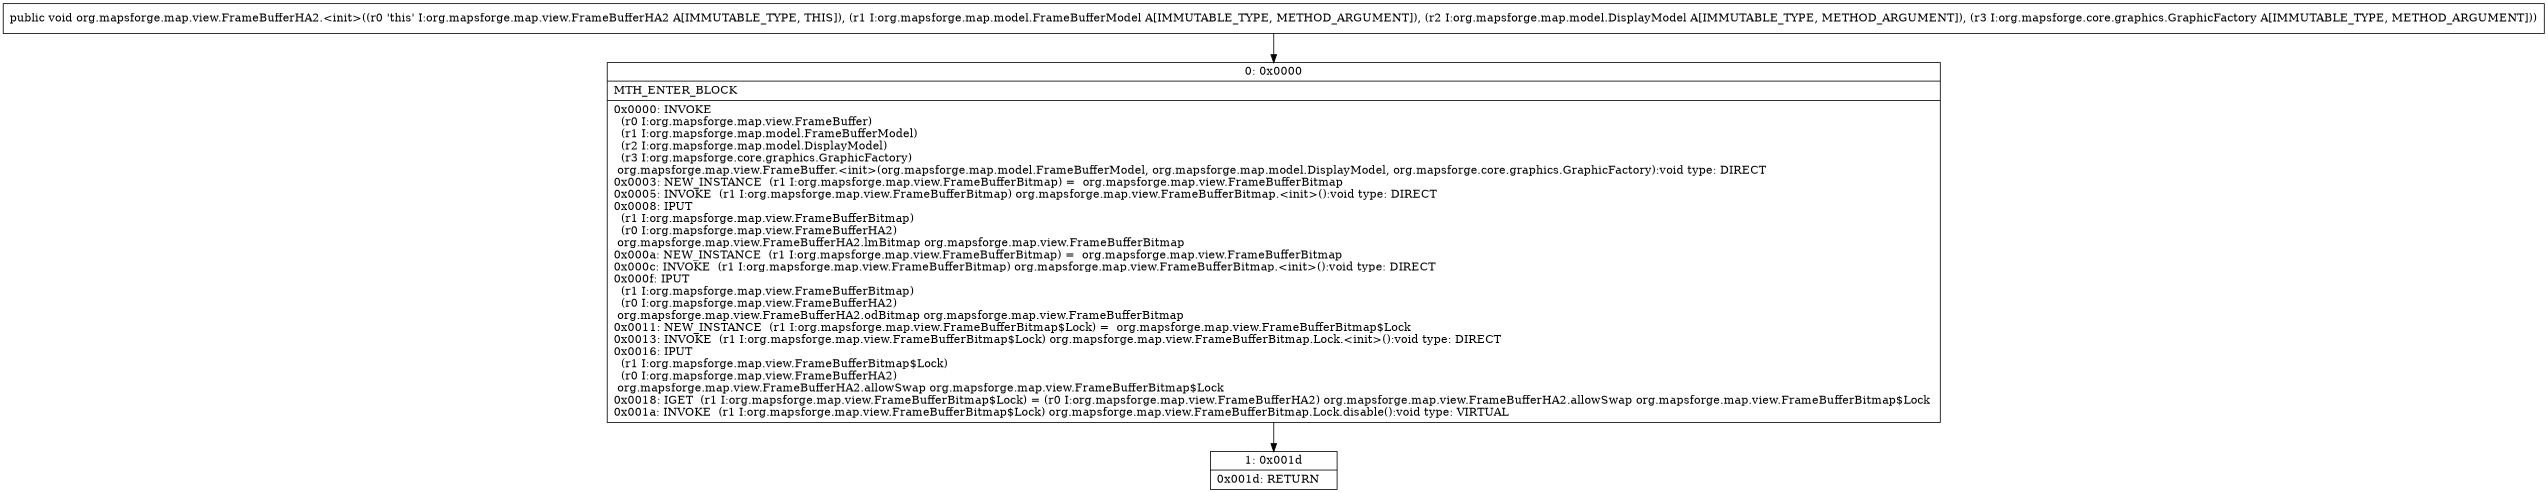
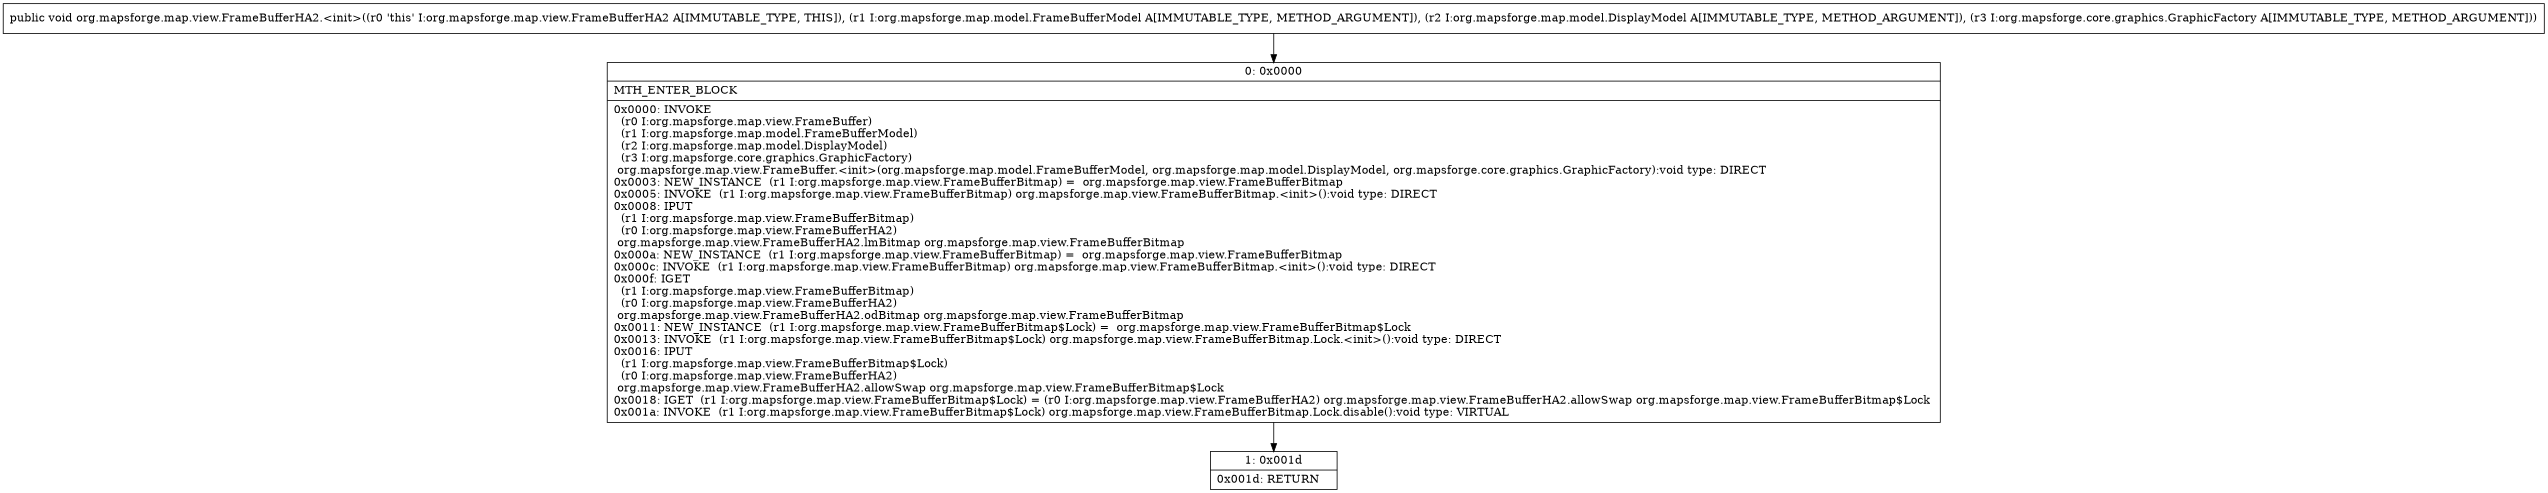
node "0: 0x0000": text "0x000f: IPUT" -> "0x000f: IGET"
